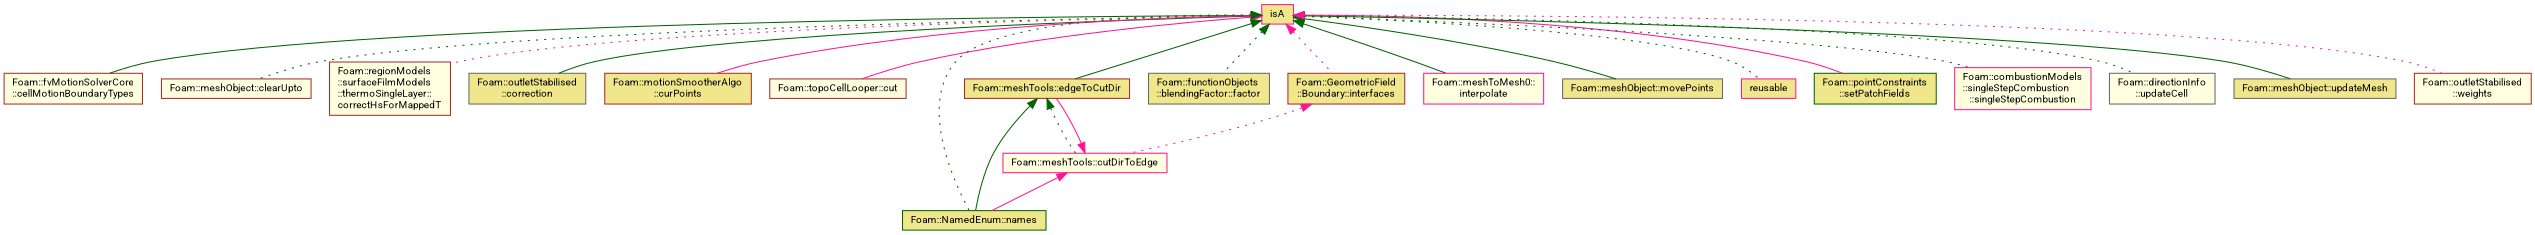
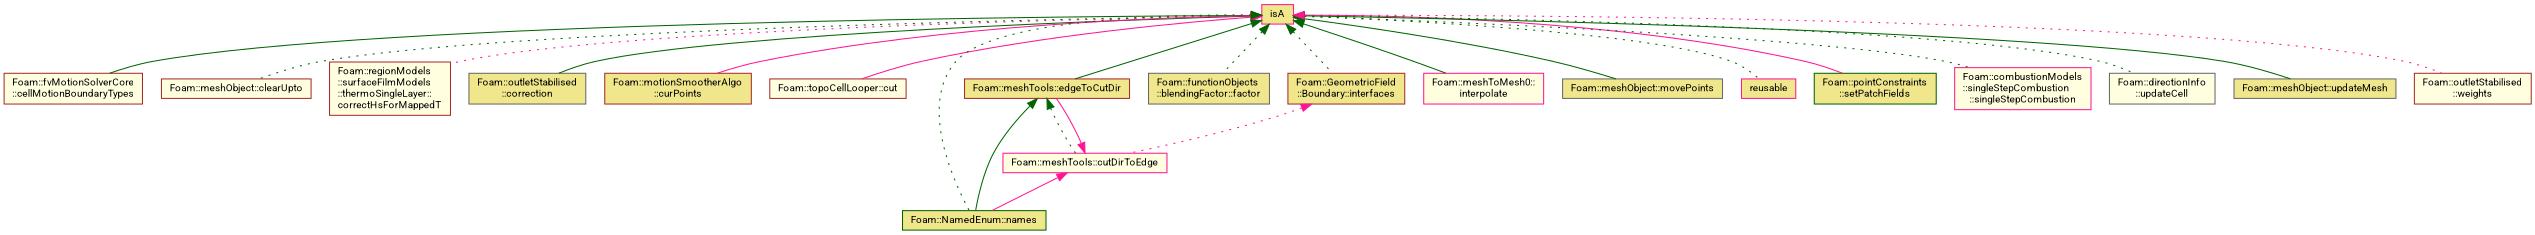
edge "Foam::GeometricField ::Boundary::interfaces" -> "isA": color deeppink -> darkgreen
